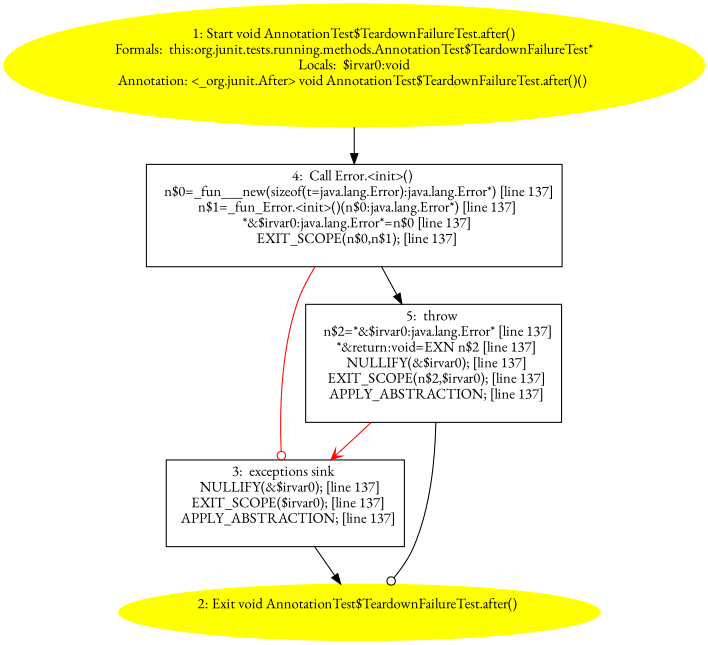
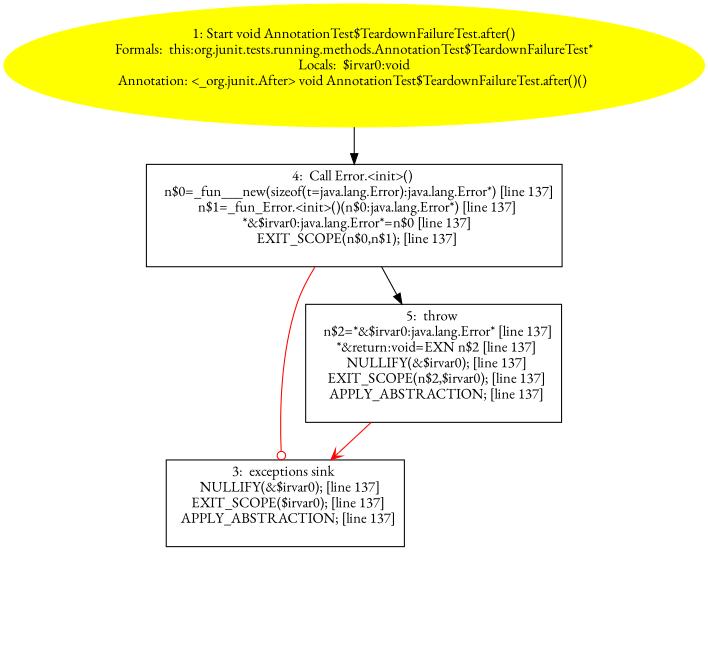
node "2: Exit void AnnotationTest$TeardownFailureTest.after()": removed
